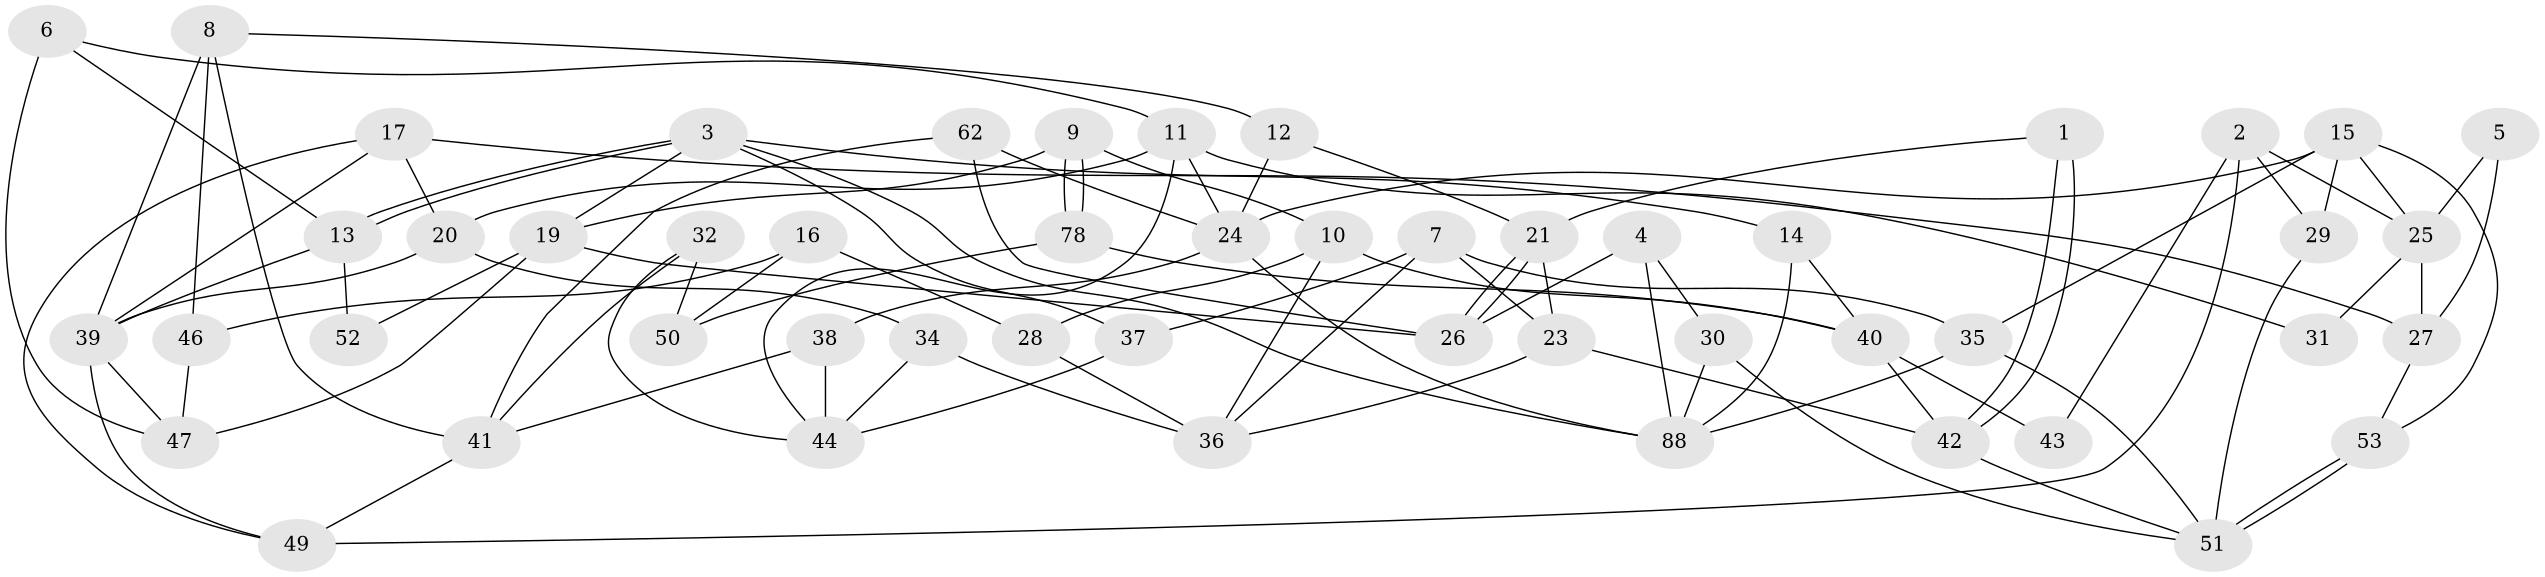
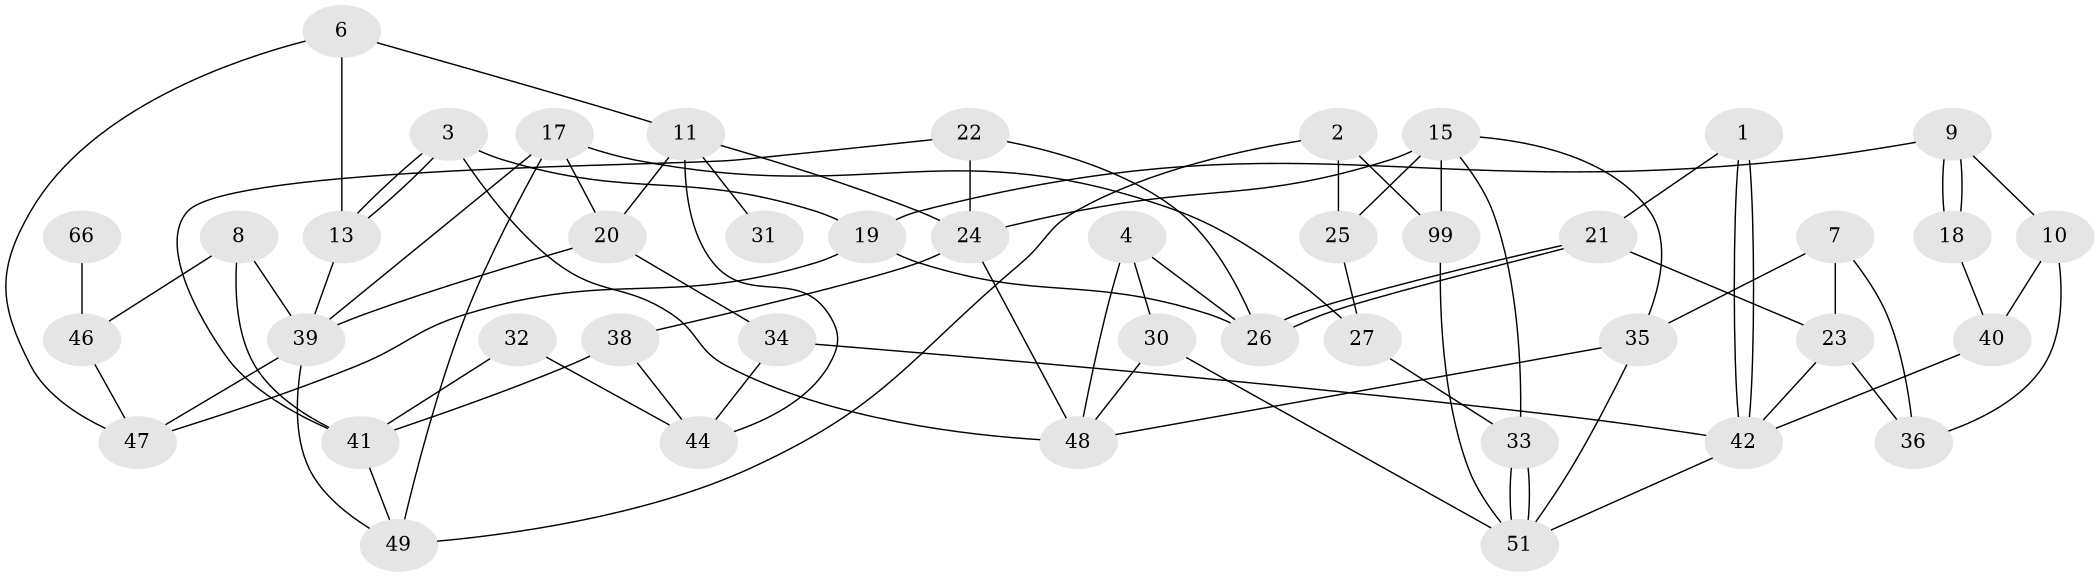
node "62": label "62" -> "22"
node "12": removed
node "5": removed
node "16": label "16" -> "66"
node "78": label "78" -> "18"
node "14": removed
node "29": label "29" -> "99"
edge "25" -- "31": removed
node "52": removed
node "50": removed
node "28": removed
node "37": removed
edge "34" -- "36": now "34" -- "42"
node "88": label "88" -> "48"
node "43": removed
node "53": label "53" -> "33"
